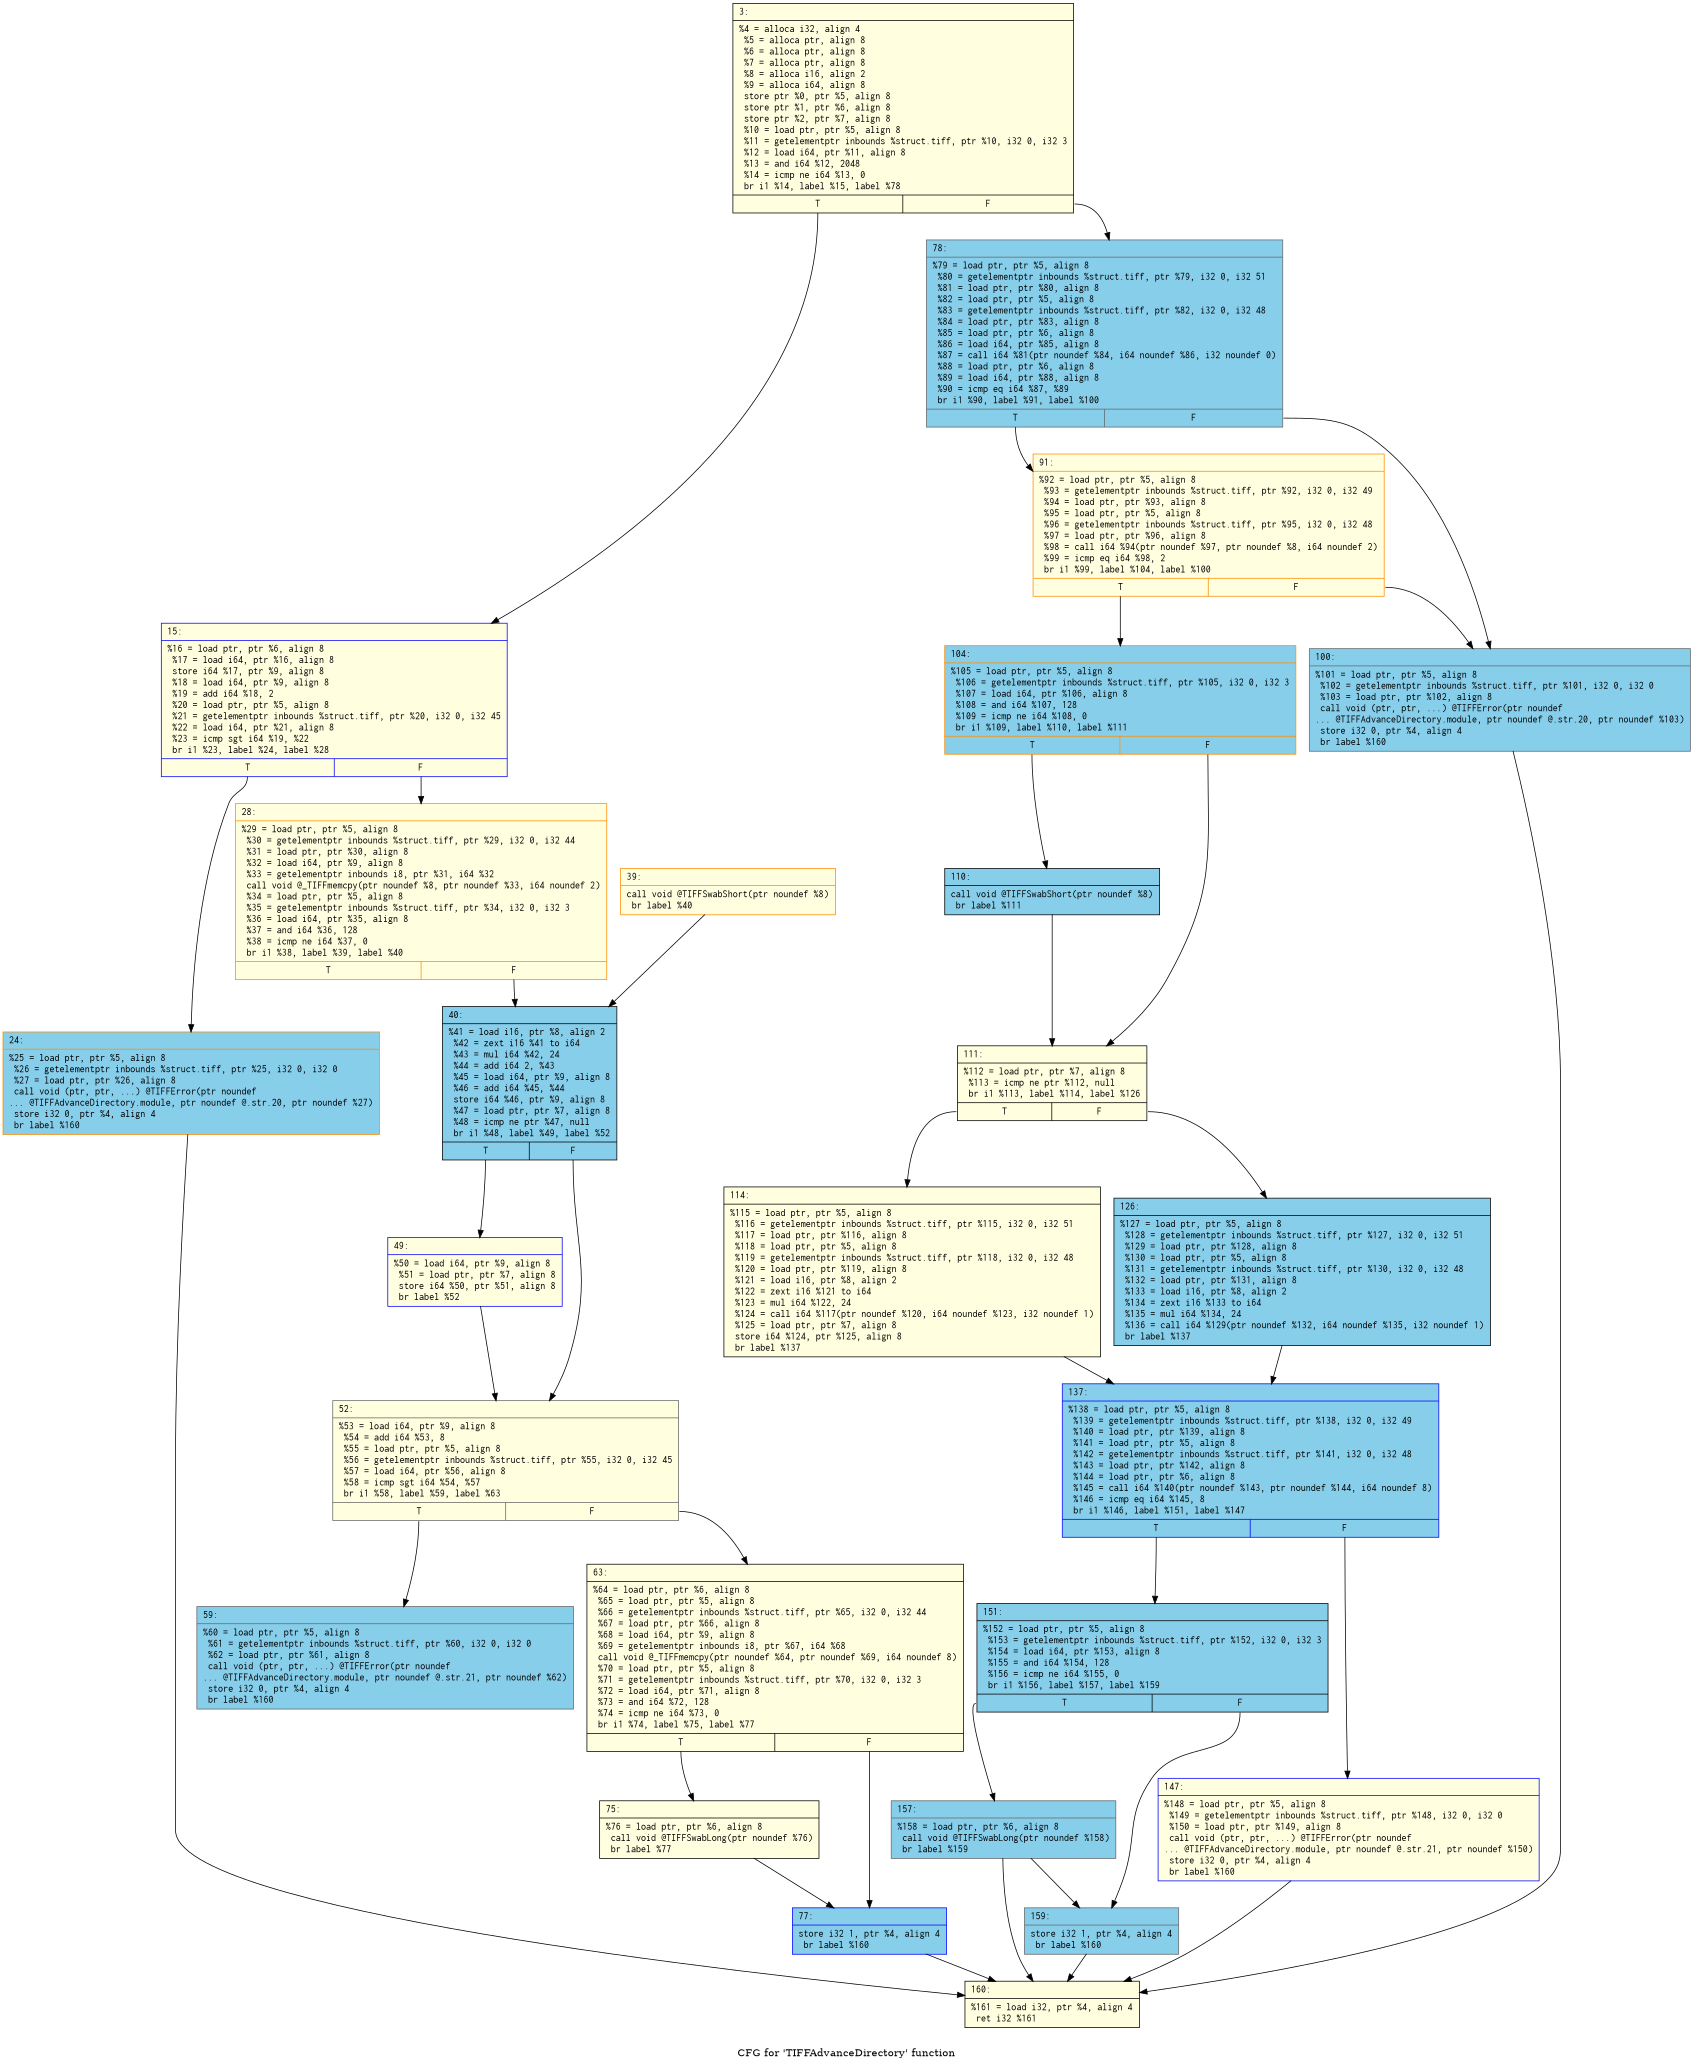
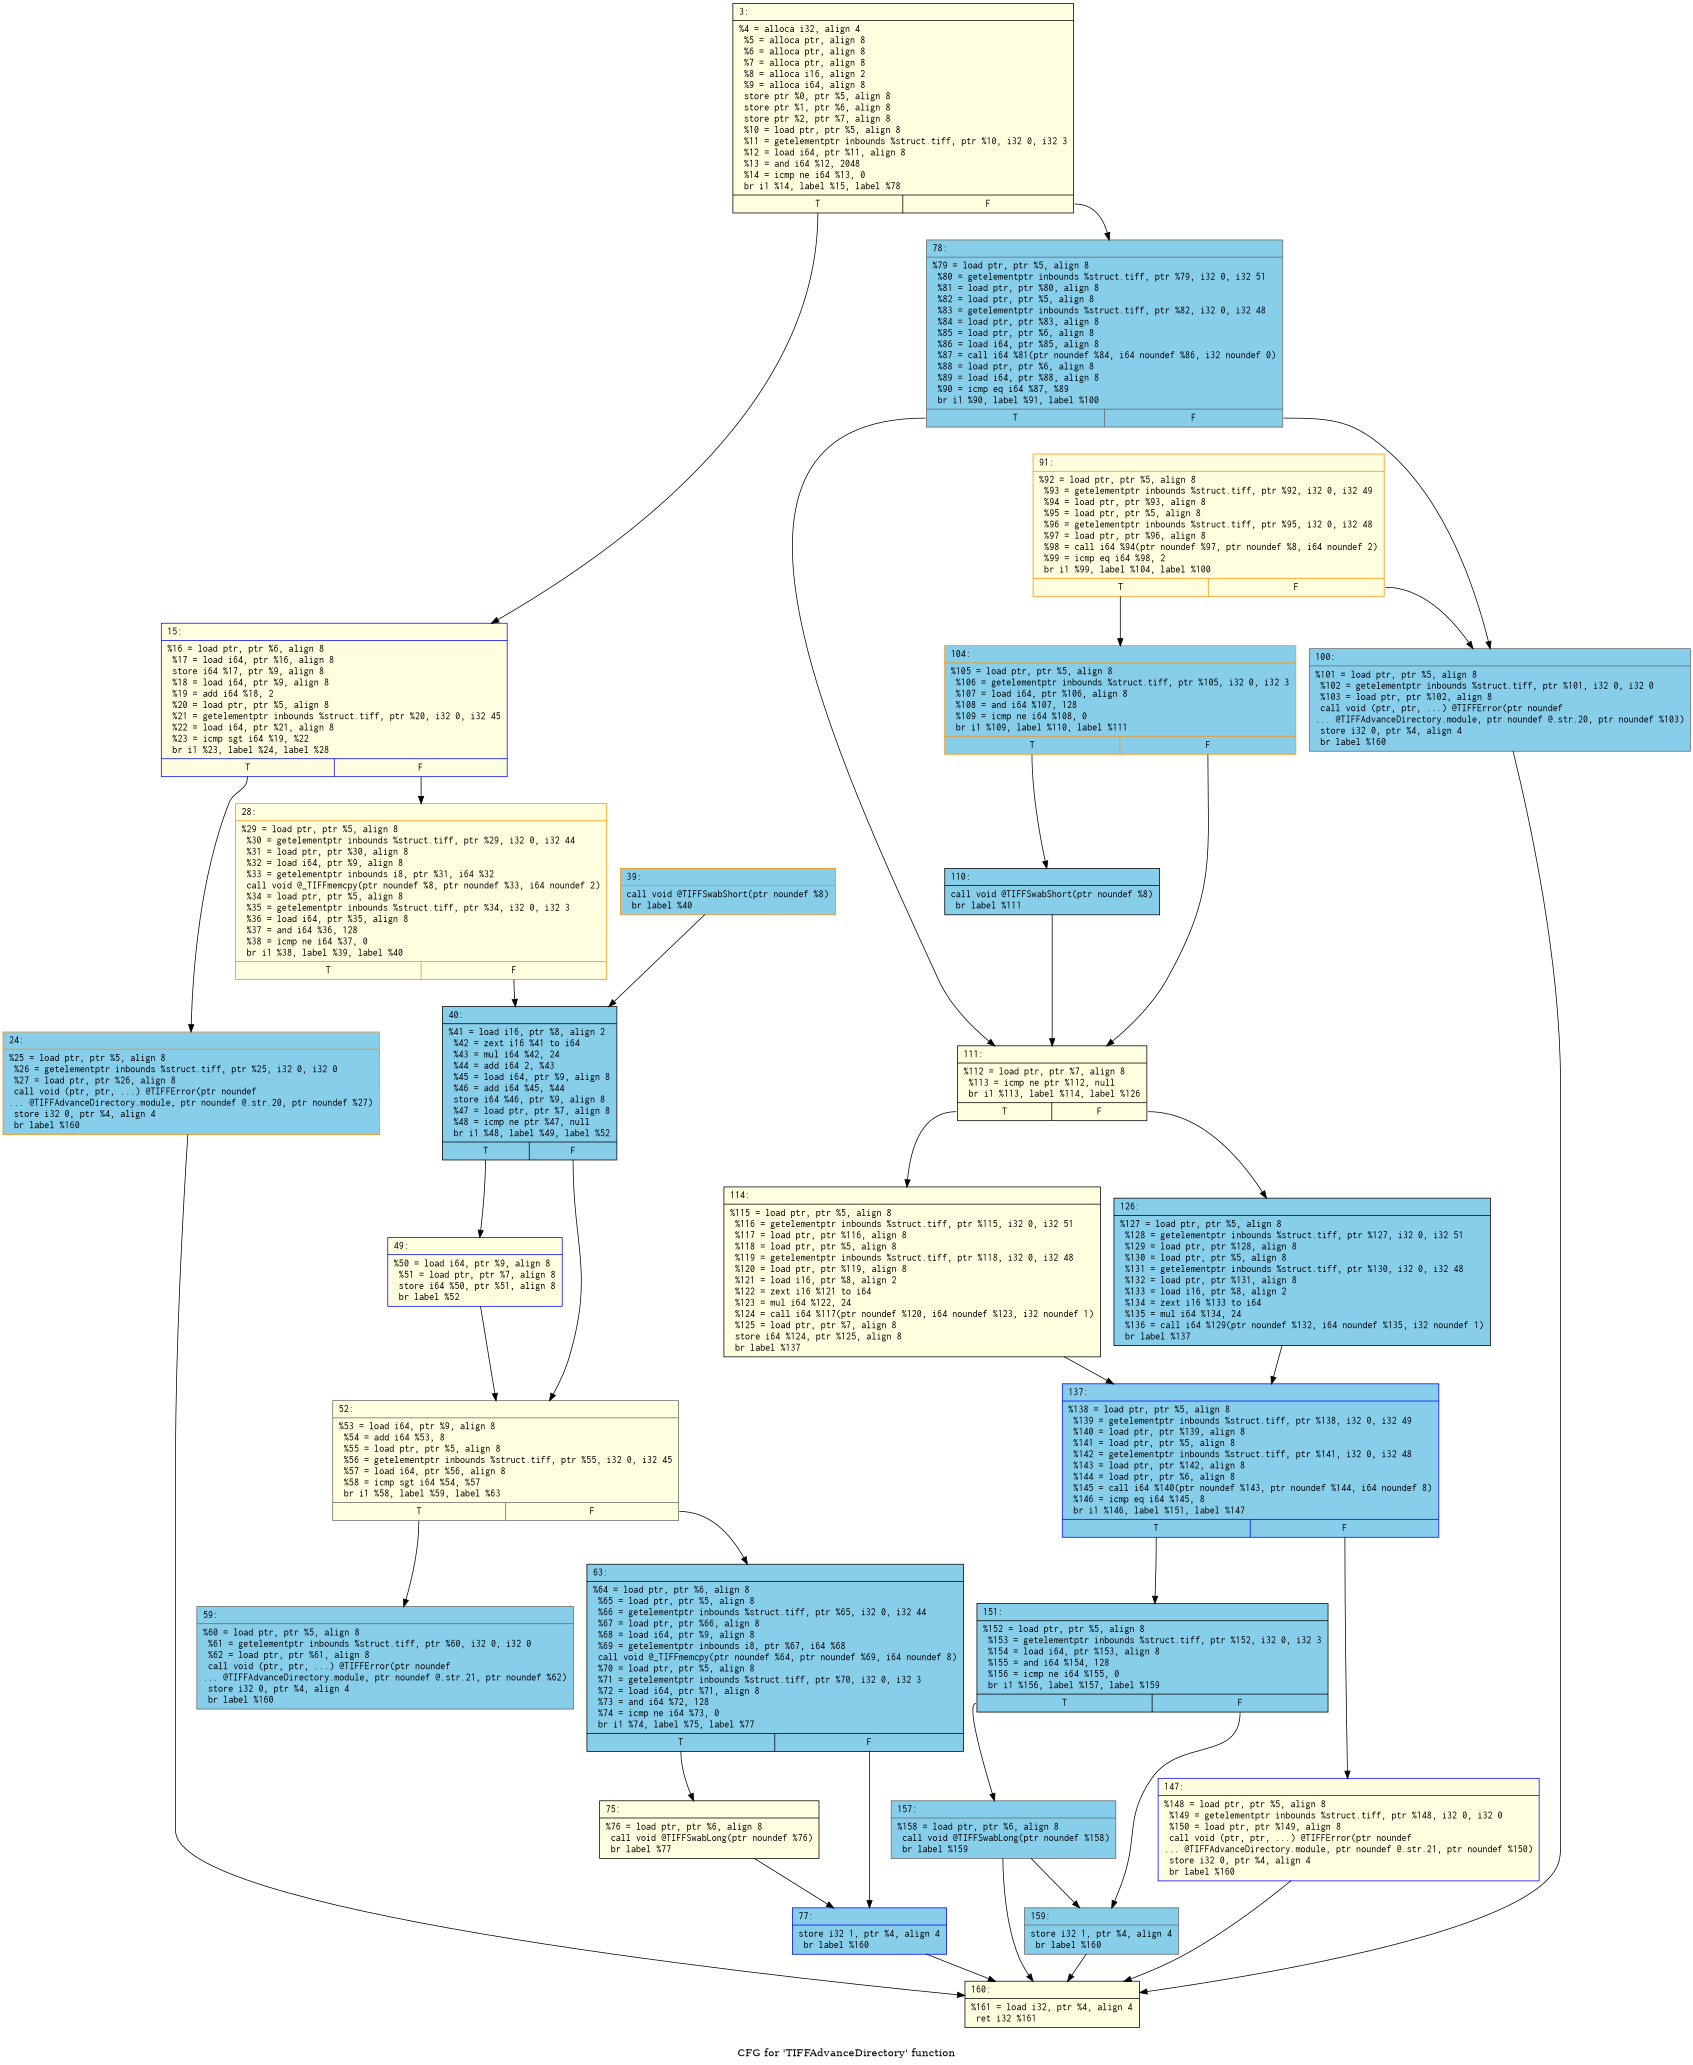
edge "78:" -> "91:": now "78:" -> "111:"
node "39:": fillcolor lightyellow -> skyblue
node "63:": fillcolor lightyellow -> skyblue
